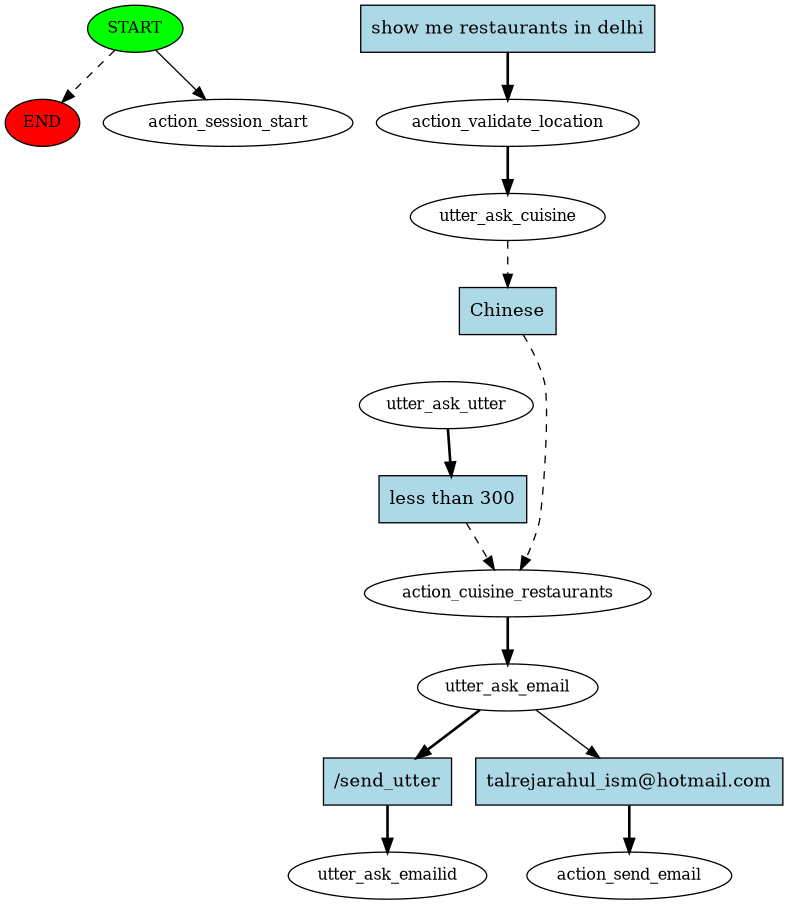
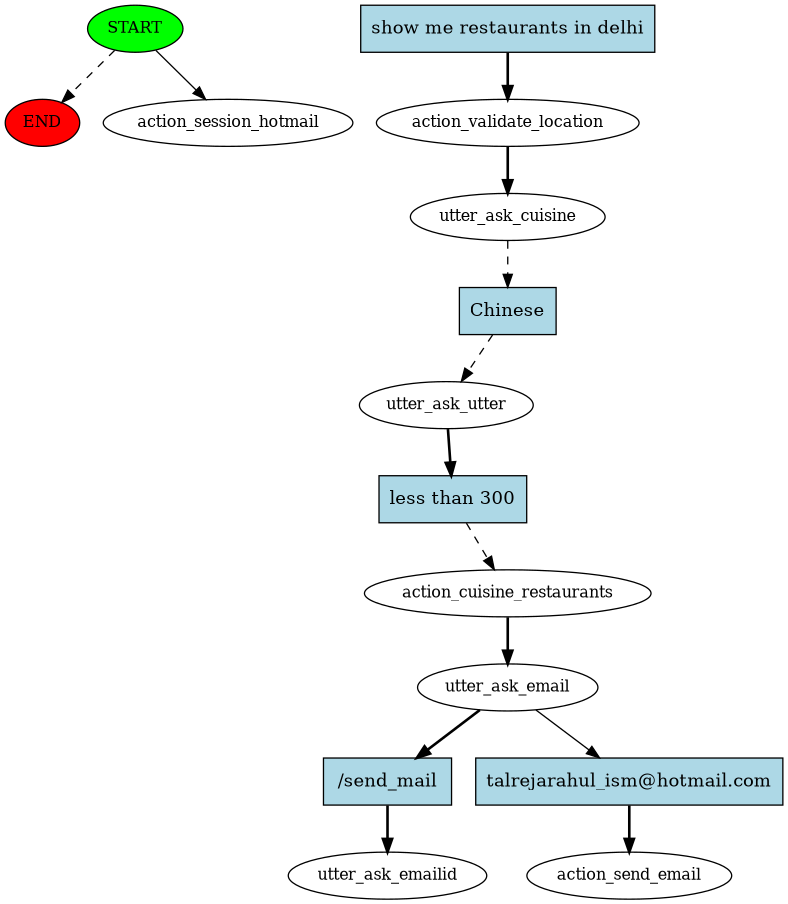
node "action_session_start": label "action_session_start" -> "action_session_hotmail"
edge "Chinese" -> "action_cuisine_restaurants": now "Chinese" -> "utter_ask_utter"
node "/send_utter": label "/send_utter" -> "/send_mail"
